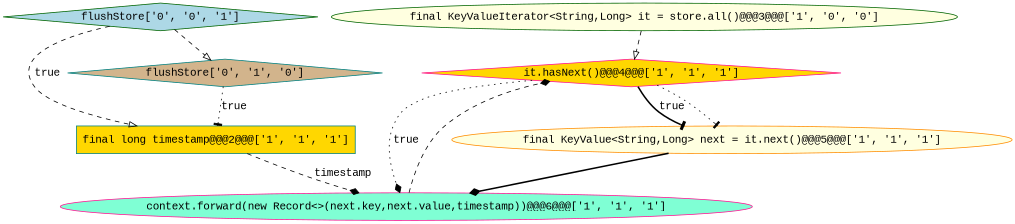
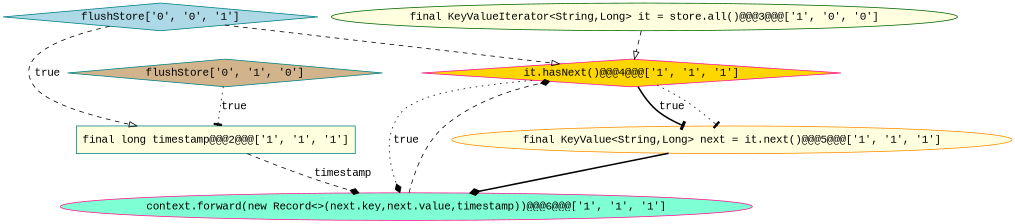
node "flushStore['0', '0', '1']": color darkgreen -> teal
edge "flushStore['0', '0', '1']" -> "flushStore['0', '1', '0']": now "flushStore['0', '0', '1']" -> "it.hasNext()@@@4@@@['1', '1', '1']"
node "final long timestamp@@@2@@@['1', '1', '1']": fillcolor gold -> lightyellow
